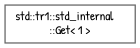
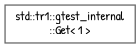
node "std::tr1::std_internal ::Get< 1 >": label "std::tr1::std_internal ::Get< 1 >" -> "std::tr1::gtest_internal ::Get< 1 >"
